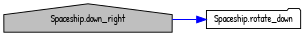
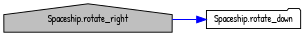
node "Spaceship.down_right": label "Spaceship.down_right" -> "Spaceship.rotate_right"
